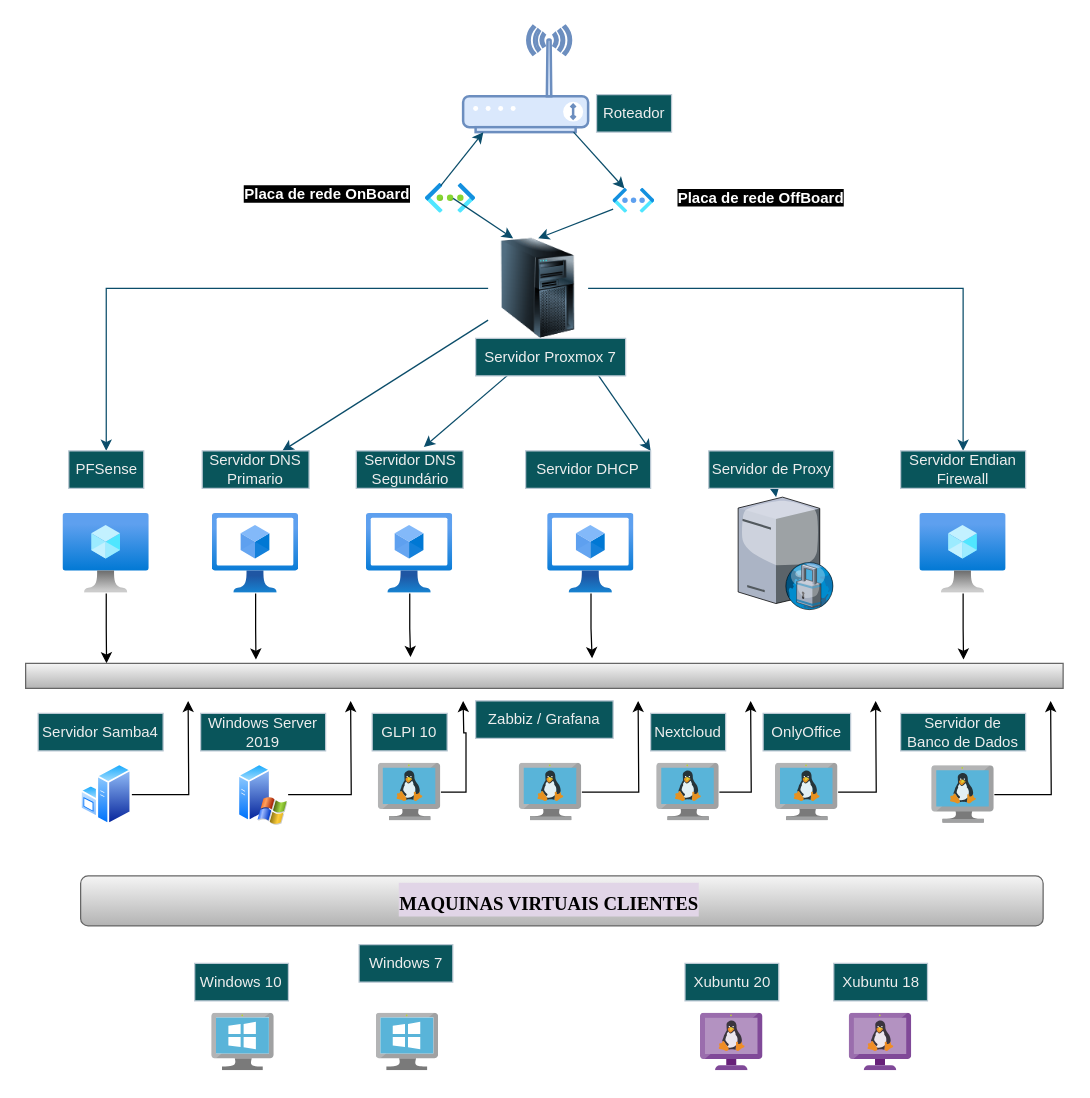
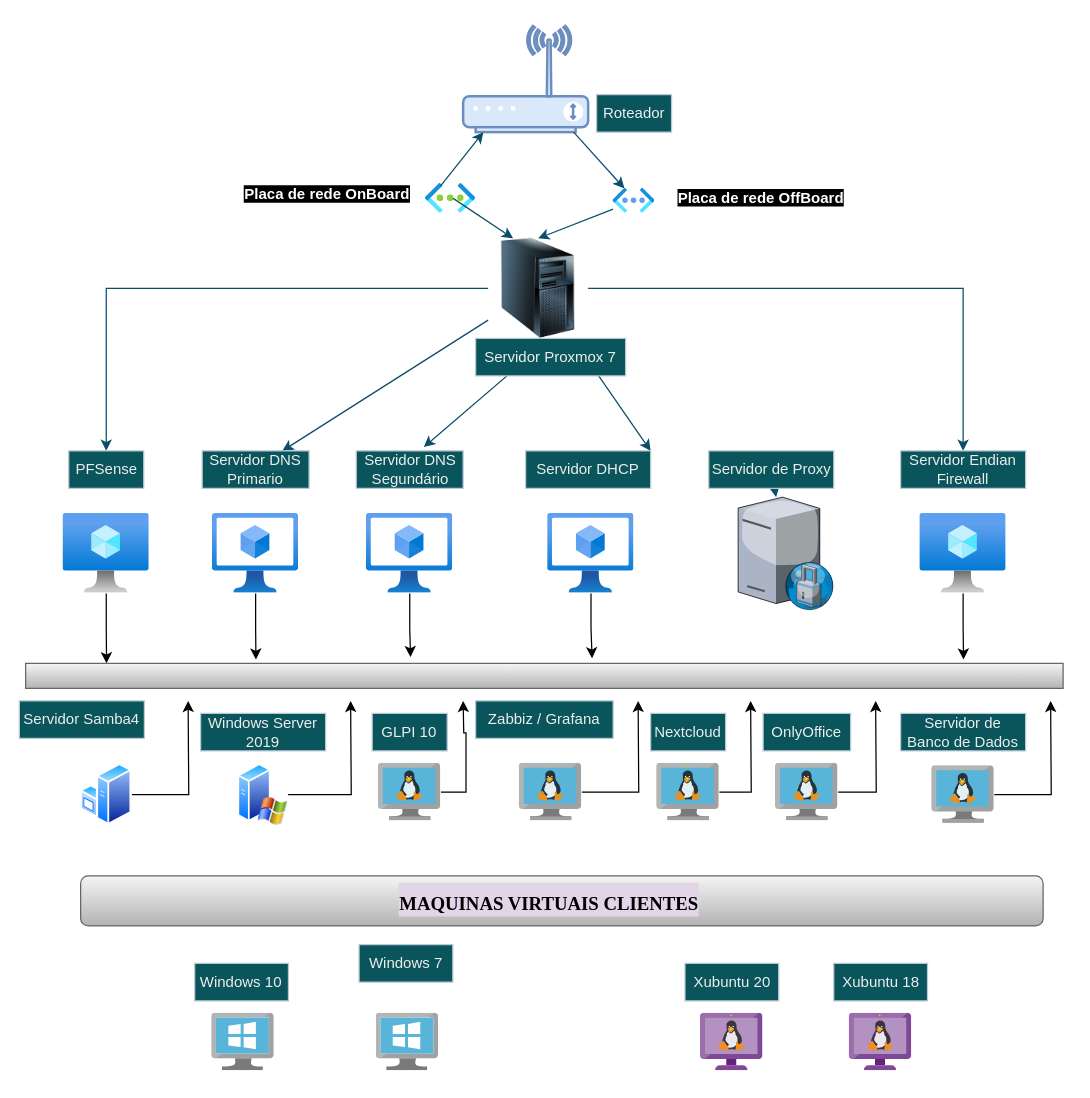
node "Servidor Samba4": moved (101, 732) -> (82, 719)
